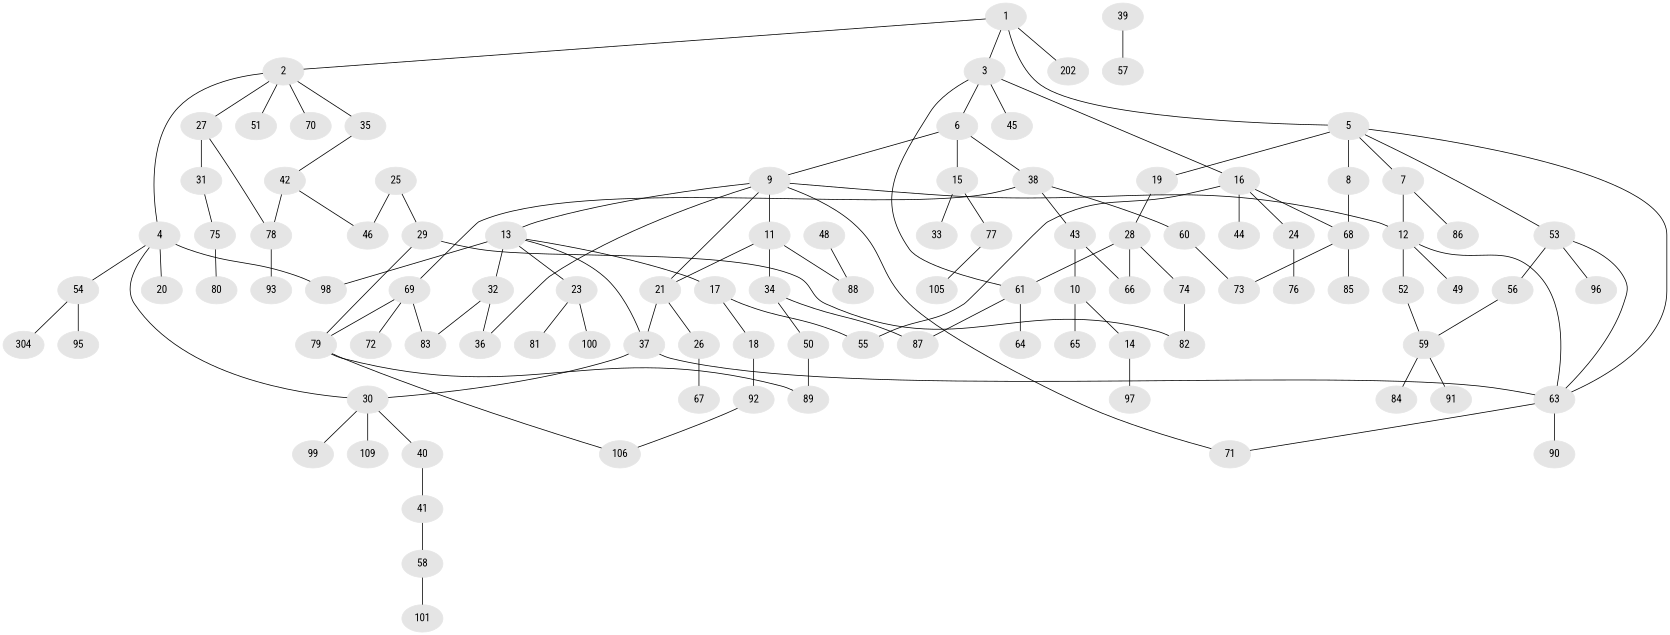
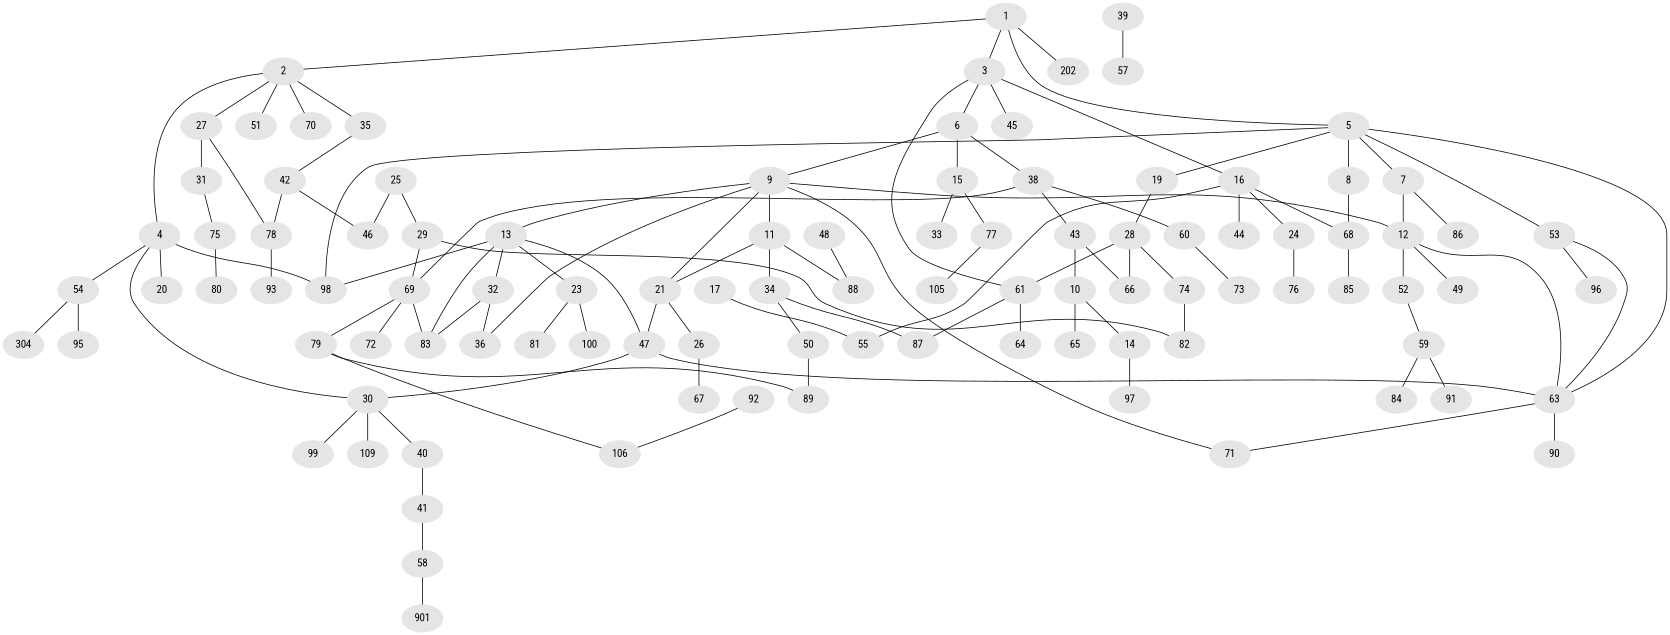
edge "5" -- "98": added
edge "68" -- "73": removed
edge "13" -- "17": now "13" -- "83"
edge "29" -- "79": now "29" -- "69"
node "56": removed
node "37": label "37" -> "47"
node "18": removed
node "101": label "101" -> "901"
